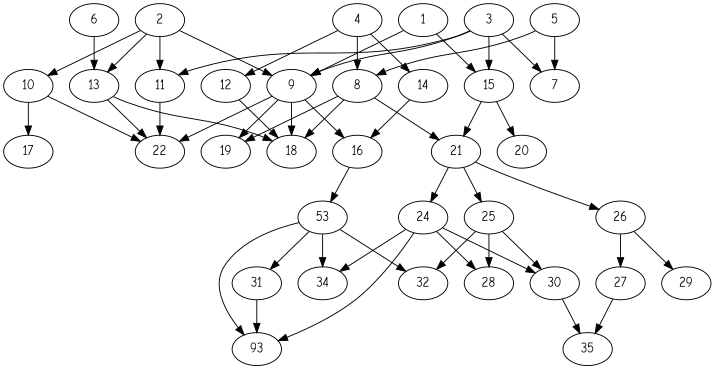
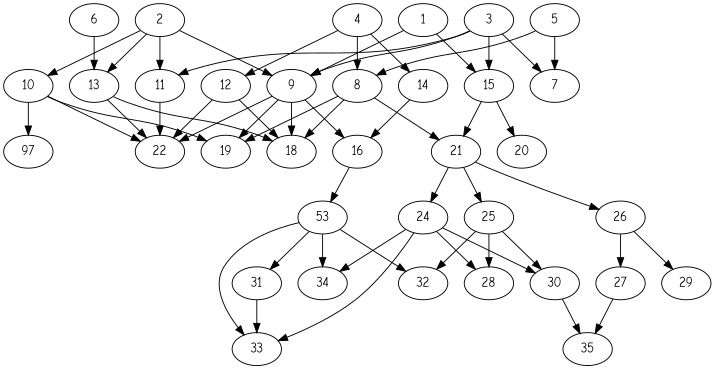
edge "12" -> "22": added
edge "10" -> "19": added
node "17": label "17" -> "97"
node "93": label "93" -> "33"
